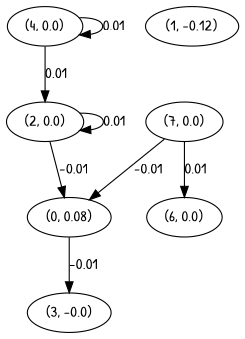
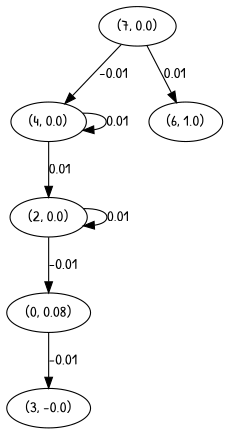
node "(1, -0.12)": removed
edge "(7, 0.0)" -> "(0, 0.08)": now "(7, 0.0)" -> "(4, 0.0)"
node "(6, 0.0)": label "(6, 0.0)" -> "(6, 1.0)"
